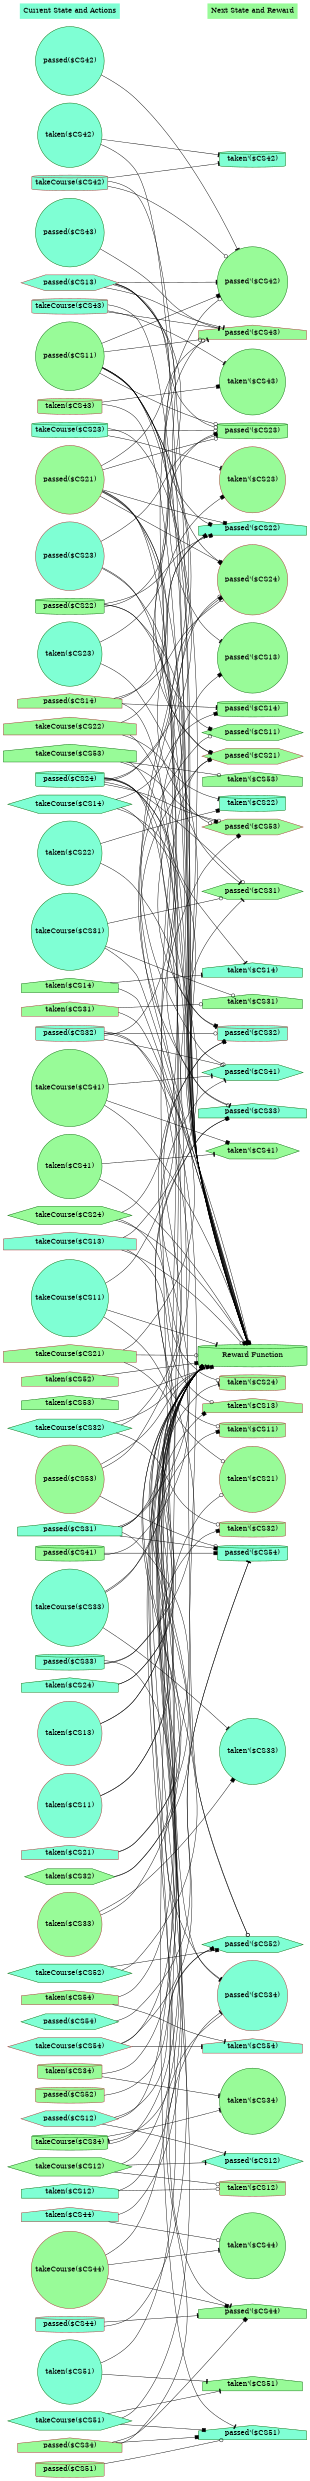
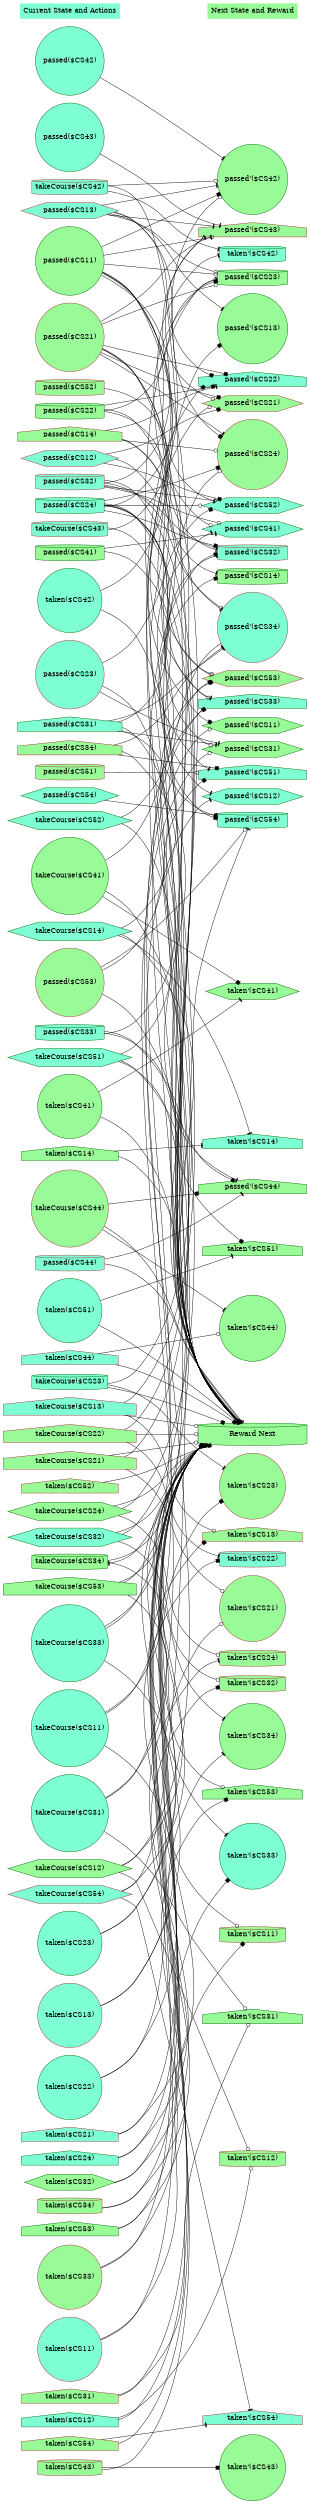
edge "takeCourse($CS43)" -> "taken'($CS43)": removed
edge "passed($CS32)" -> "passed'($CS34)": added
node "taken'($CS22)": color darkgreen -> brown
node "Reward Function": label "Reward Function" -> "Reward Next"
edge "taken($CS53)" -> "taken'($CS53)": added
edge "takeCourse($CS51)" -> "taken'($CS51)": arrowhead tee -> box
